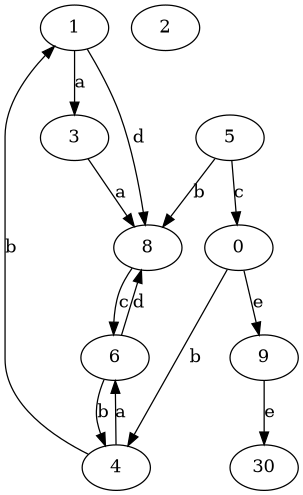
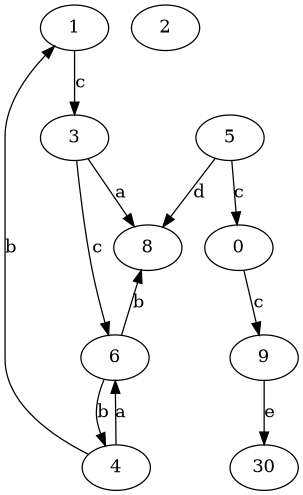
edge "1" -> "3": label "a" -> "c"
edge "1" -> "8": removed, label "d"
edge "5" -> "8": label "b" -> "d"
edge "8" -> "6": now "3" -> "6"
edge "6" -> "8": label "d" -> "b"
edge "0" -> "9": label "e" -> "c"
edge "0" -> "4": removed, label "b"
